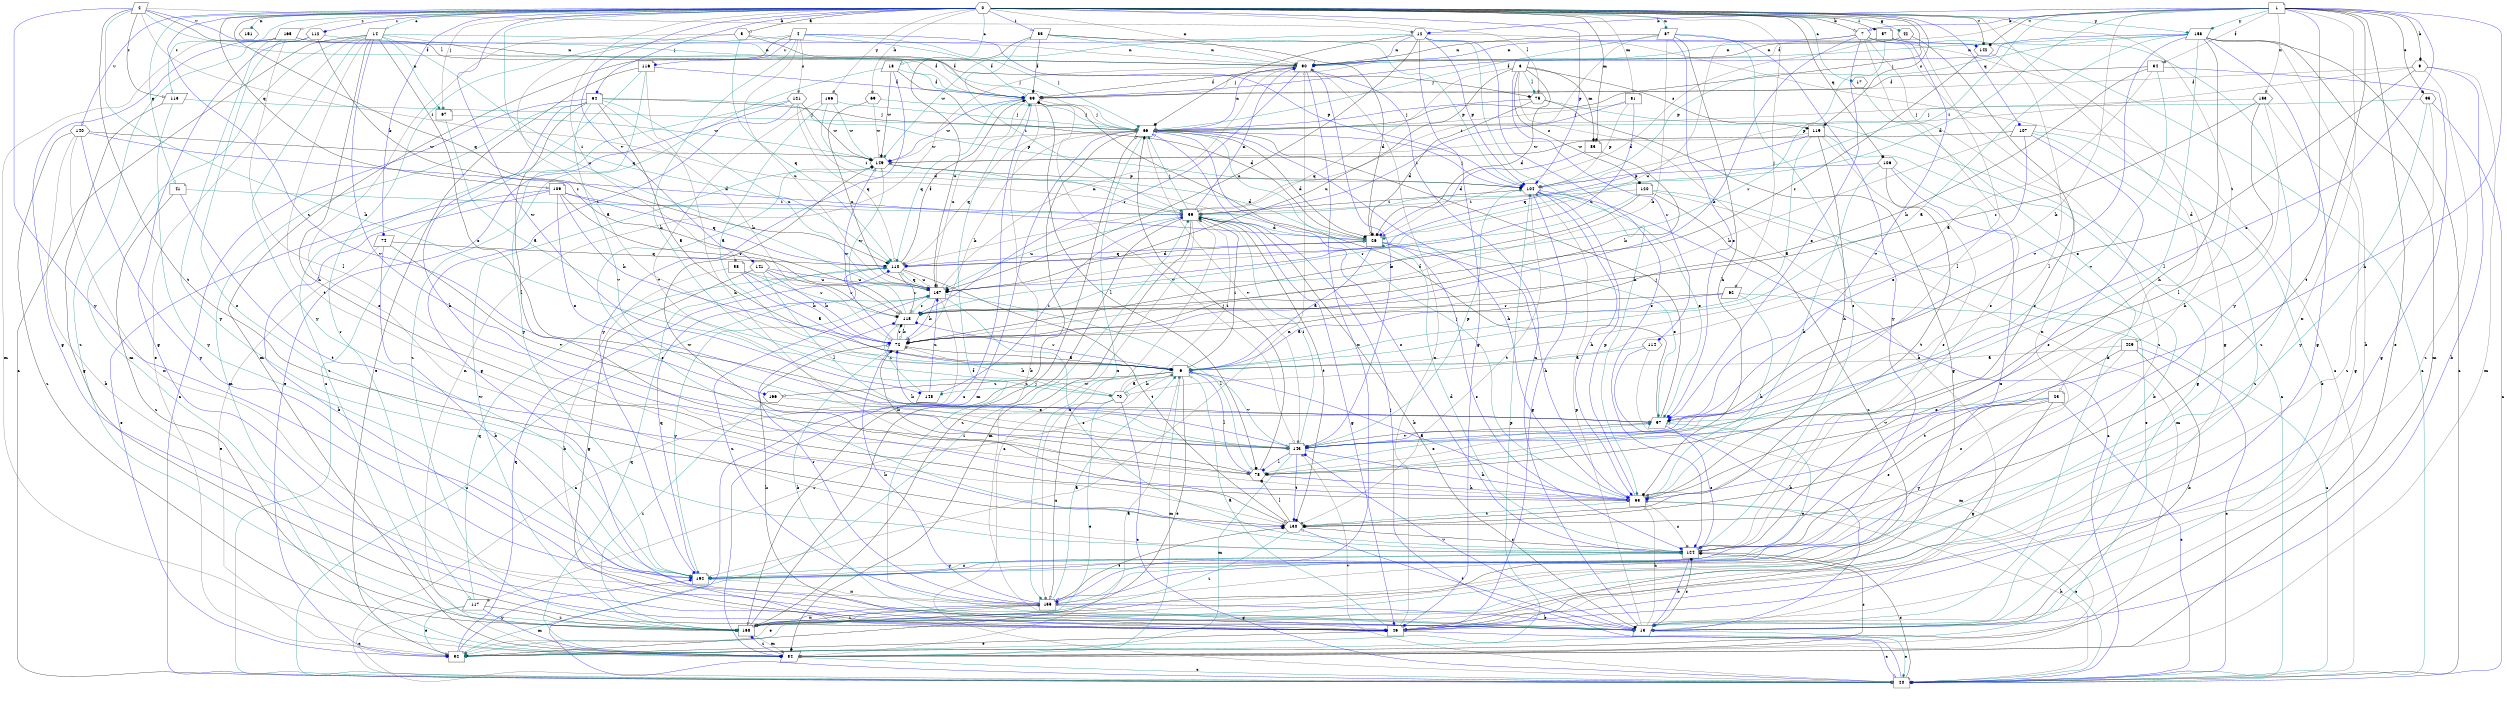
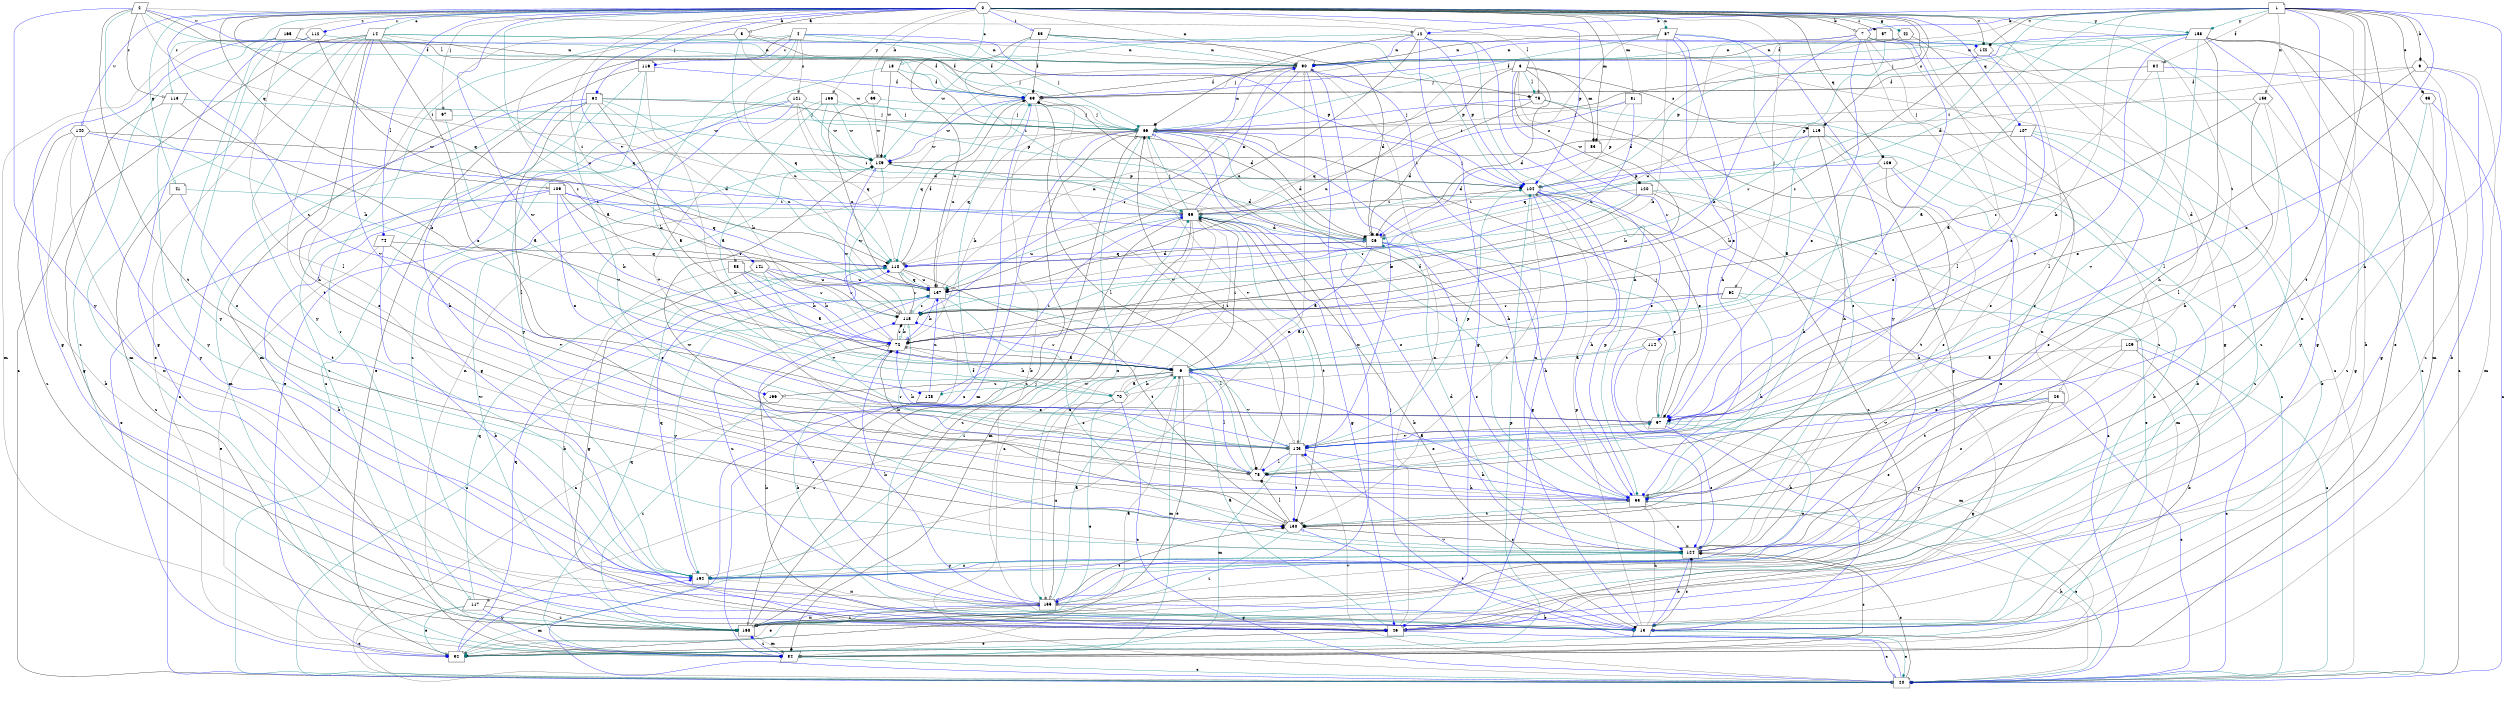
node "151": removed
edge "14" -> "67": now "14" -> "90"
node "17": removed
edge "95" -> "66": now "121" -> "66"
edge "0" -> "74": label "b" -> "l"
edge "121" -> "149": color black -> teal
edge "119" -> "149": now "5" -> "149"
edge "104" -> "97": color teal -> black
edge "18" -> "162": removed, label "y"
edge "87" -> "53": color black -> blue
edge "142" -> "97": added, label "o"
edge "34" -> "72": now "113" -> "72"
node "429": label "429" -> "129"
edge "141" -> "143": label "l" -> "v"
edge "148" -> "118": now "78" -> "118"
edge "119" -> "13": label "g" -> "b"
